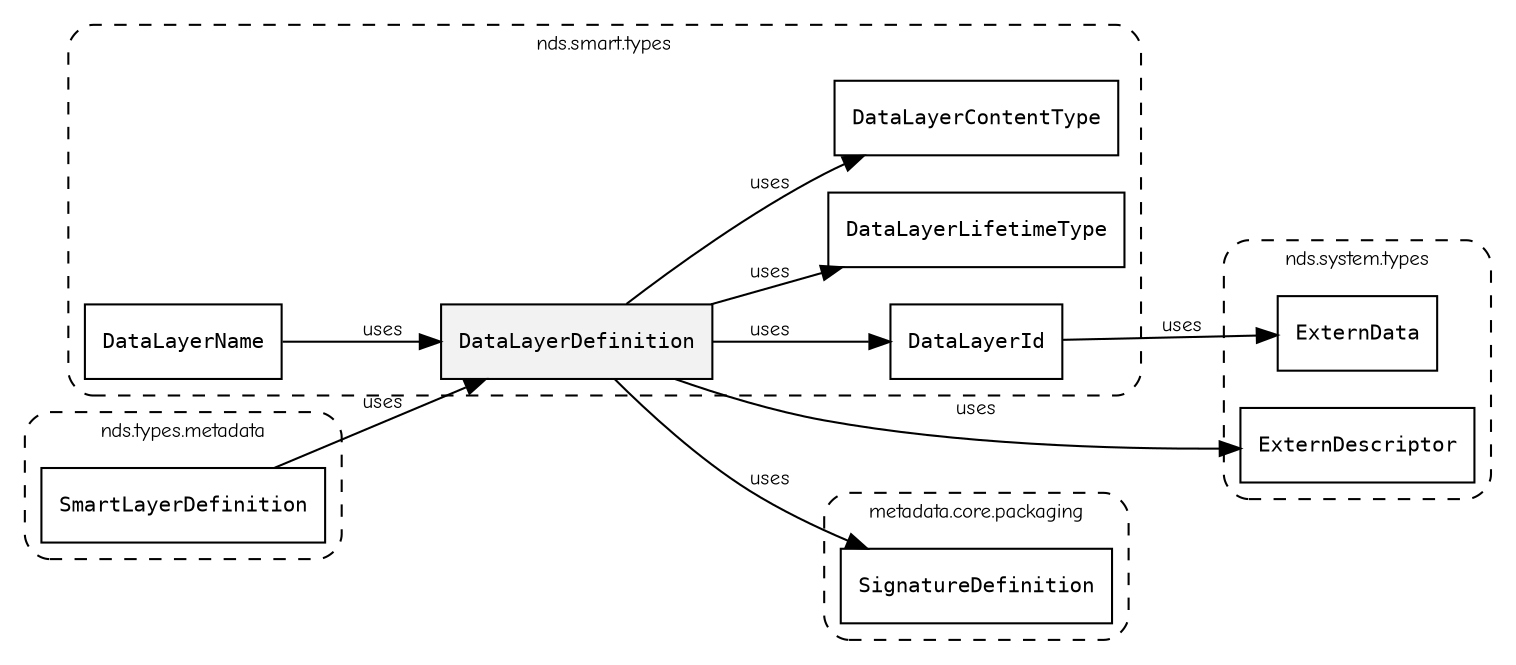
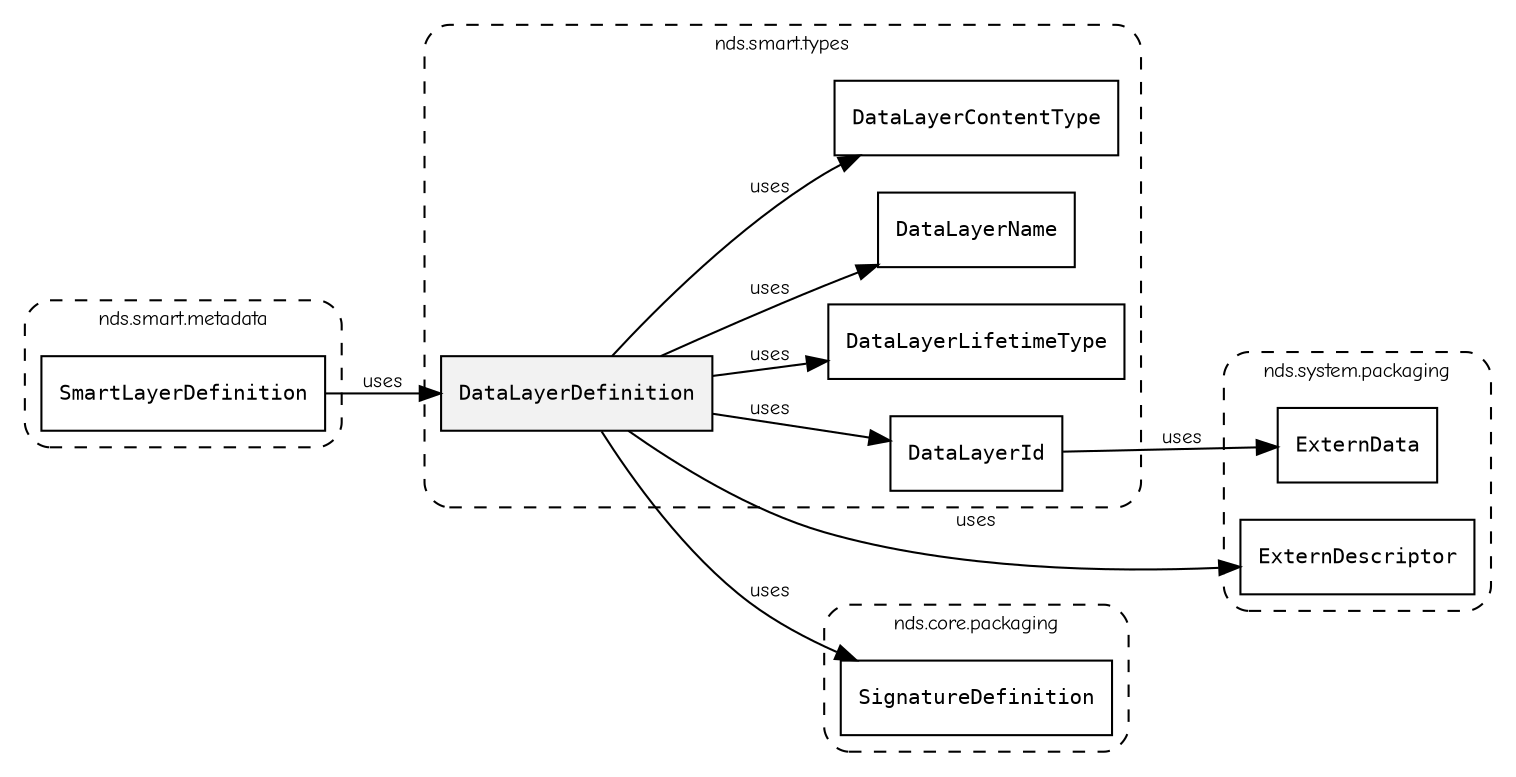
cluster "nds.system.types": label "nds.system.types" -> "nds.system.packaging"
edge "DataLayerName" -> "DataLayerDefinition": reversed
cluster "nds.types.metadata": label "nds.types.metadata" -> "nds.smart.metadata"
cluster "metadata.core.packaging": label "metadata.core.packaging" -> "nds.core.packaging"
